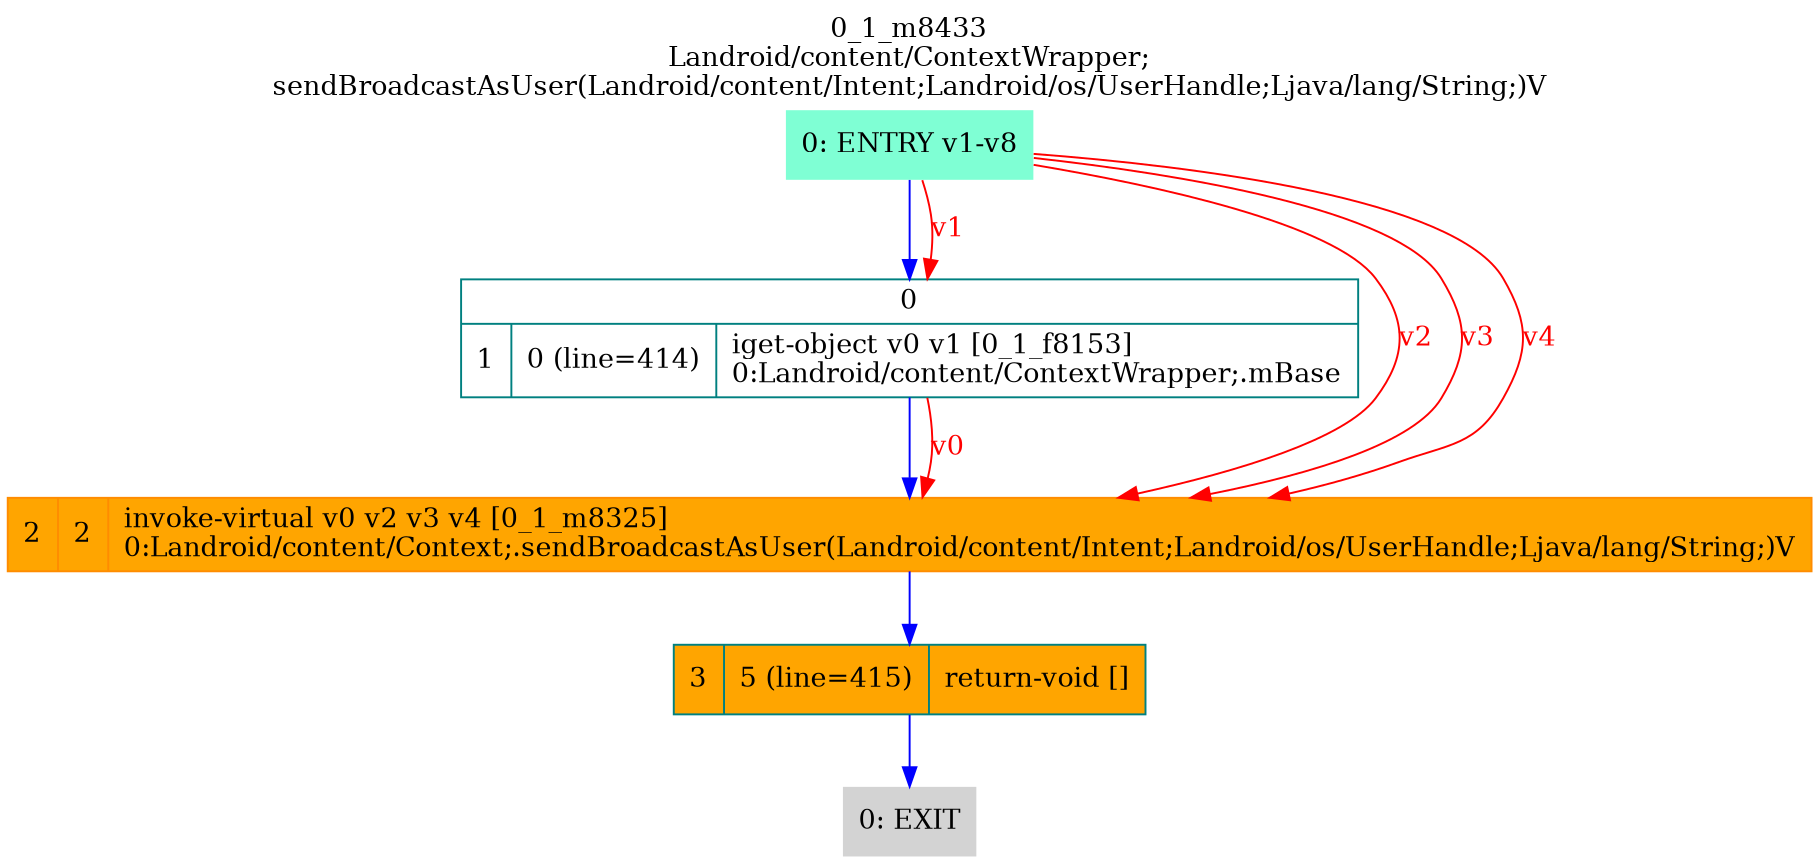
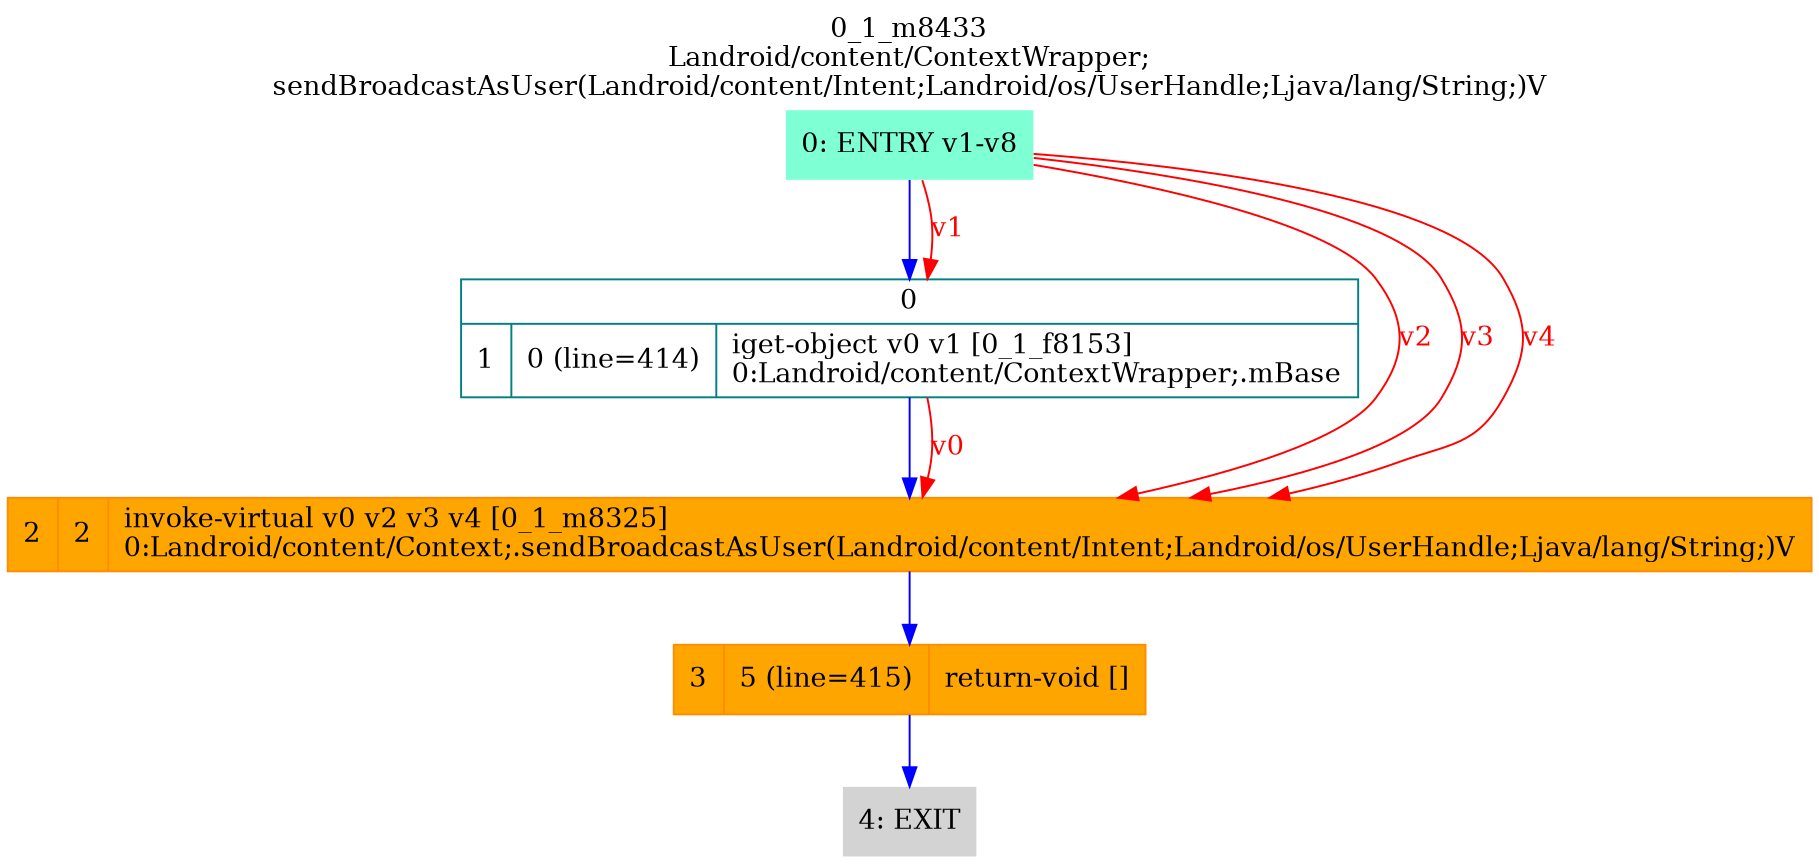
node "3": color teal -> darkorange
node "0: EXIT": label "0: EXIT" -> "4: EXIT"
